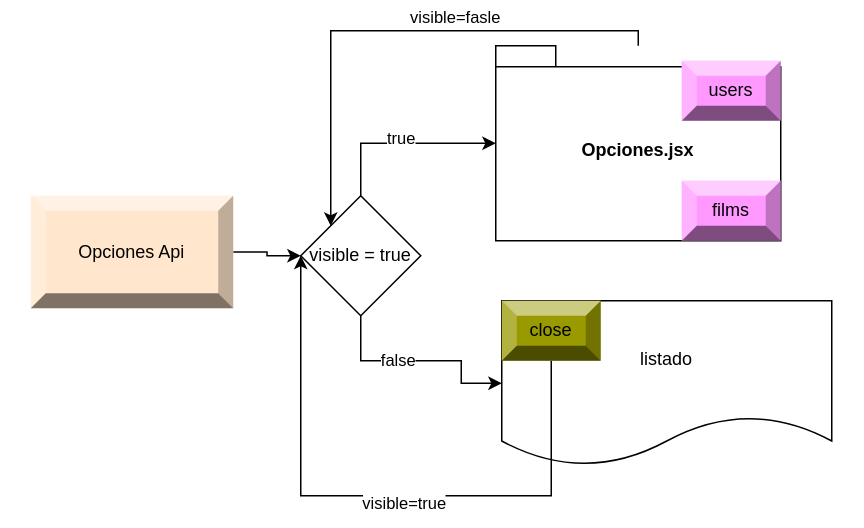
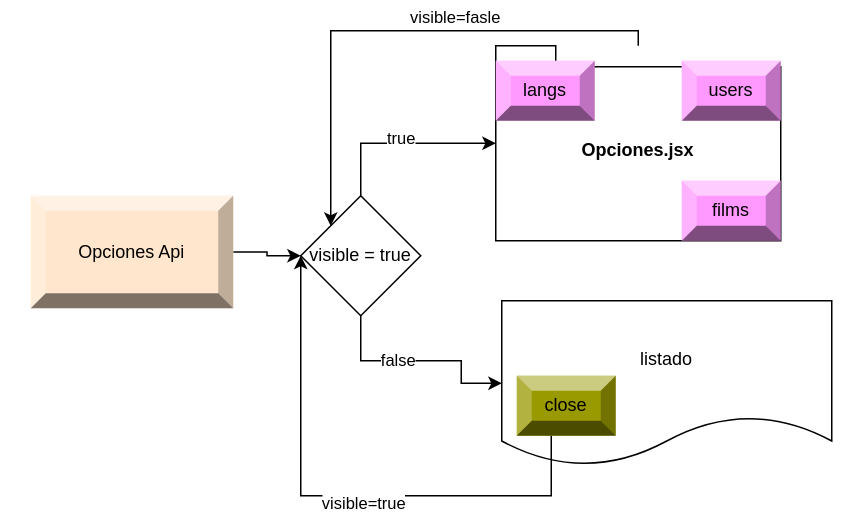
node "langs": added
node "close": moved (551, 331) -> (566, 406)
